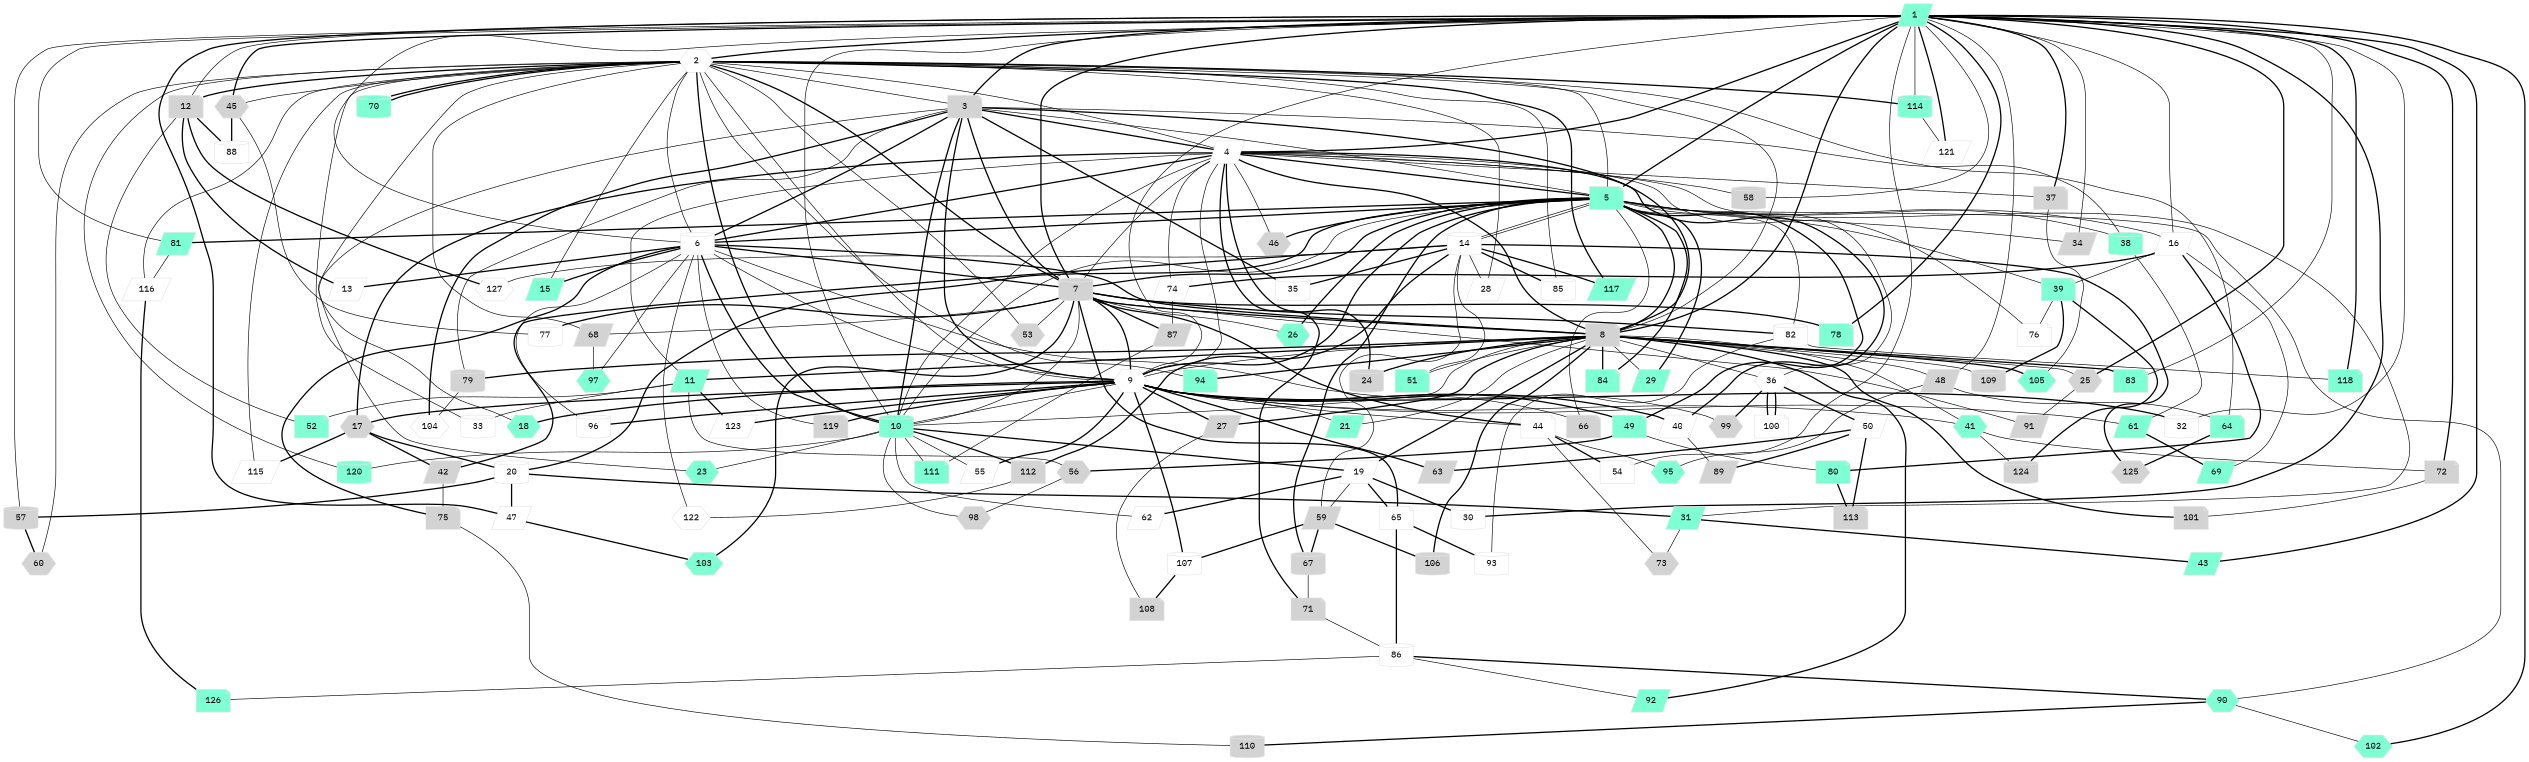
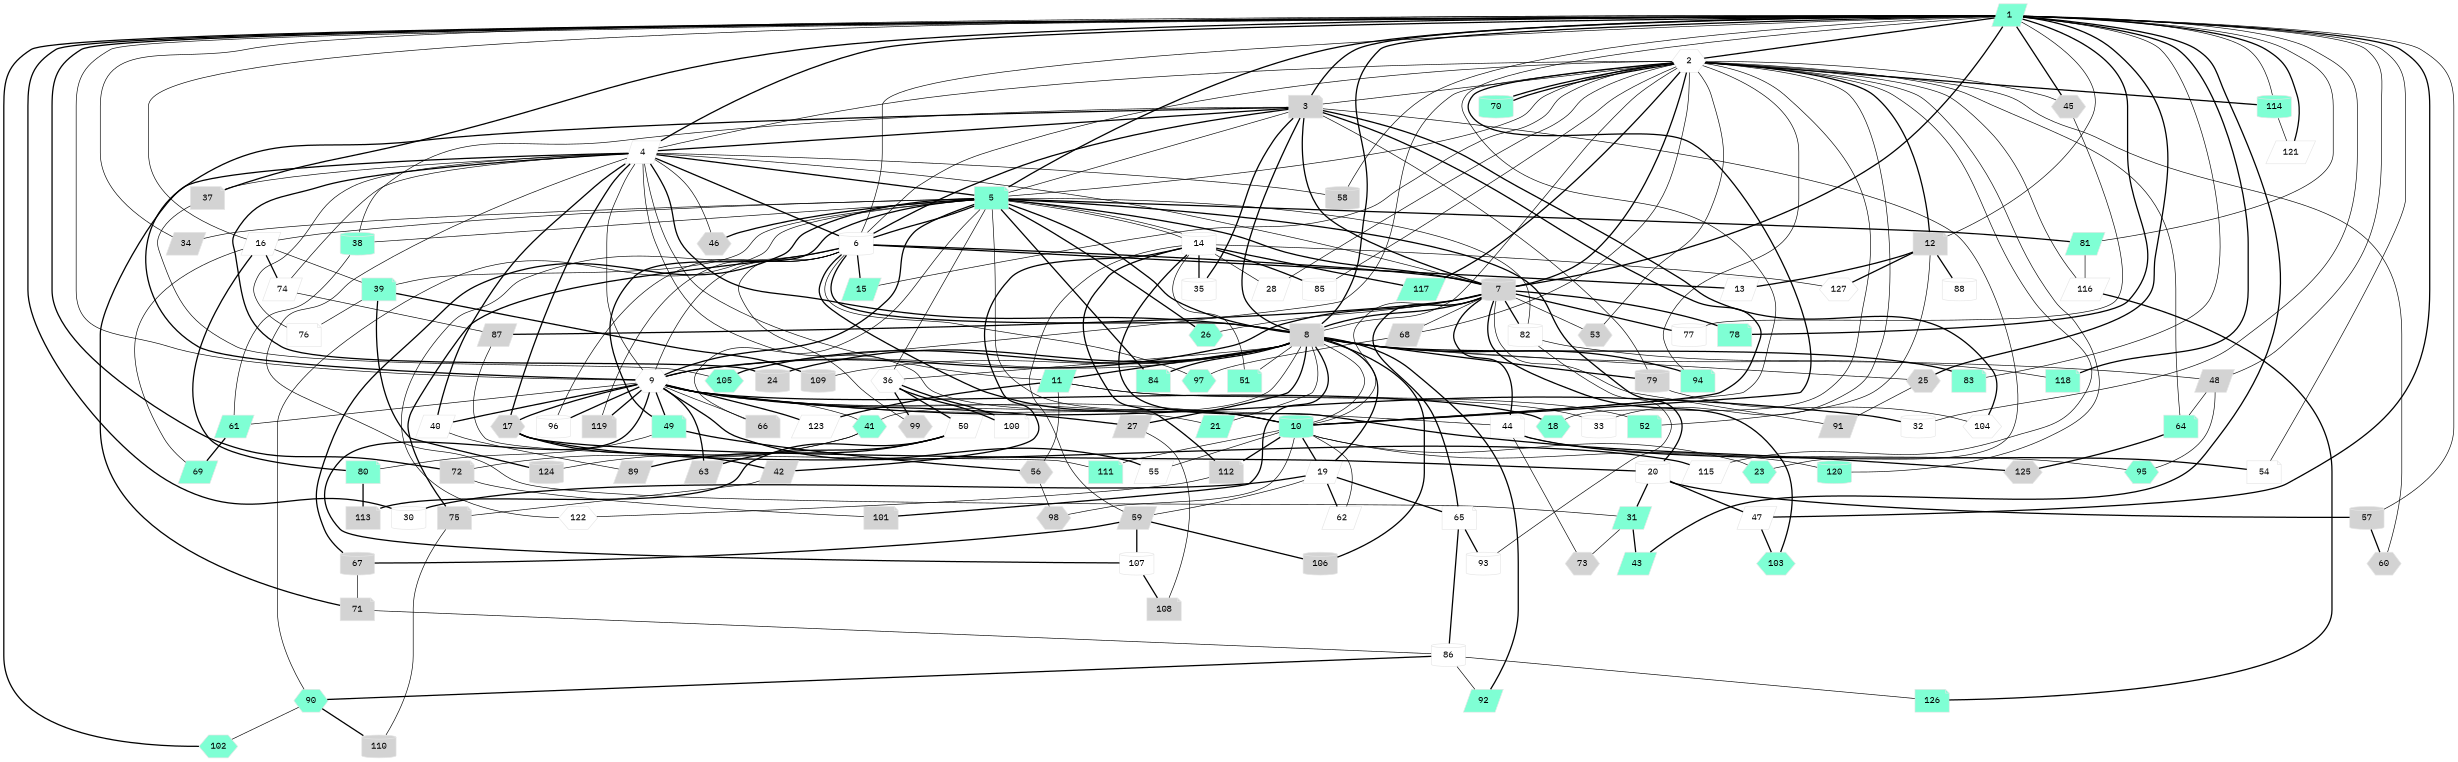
edge "45" -- "88": removed
node "29": removed
